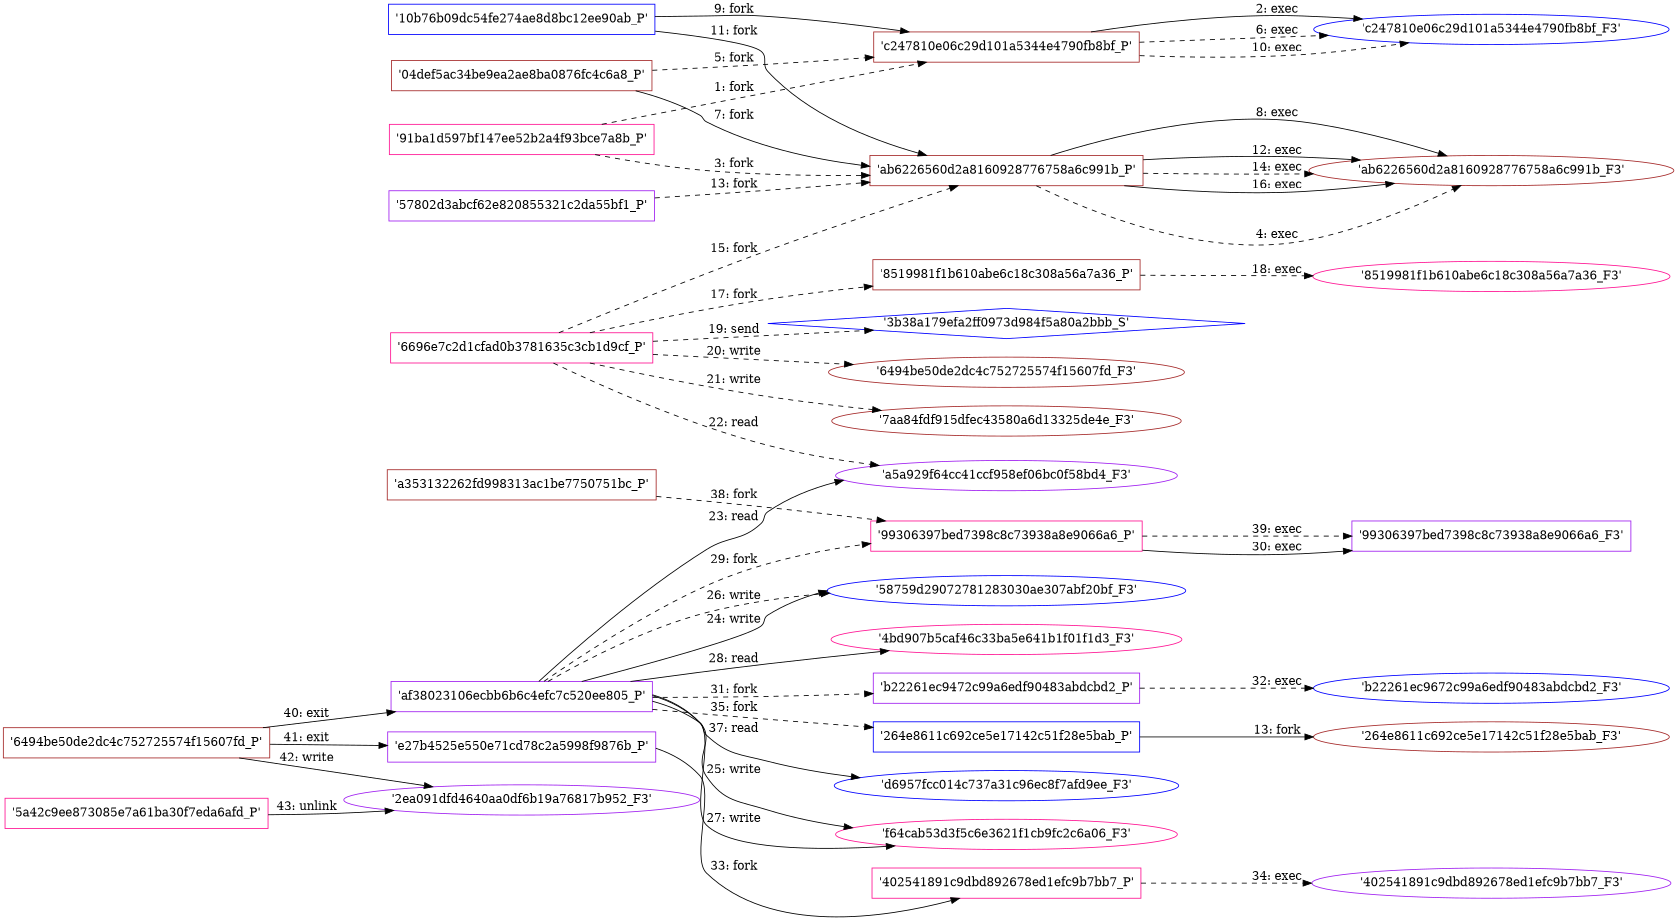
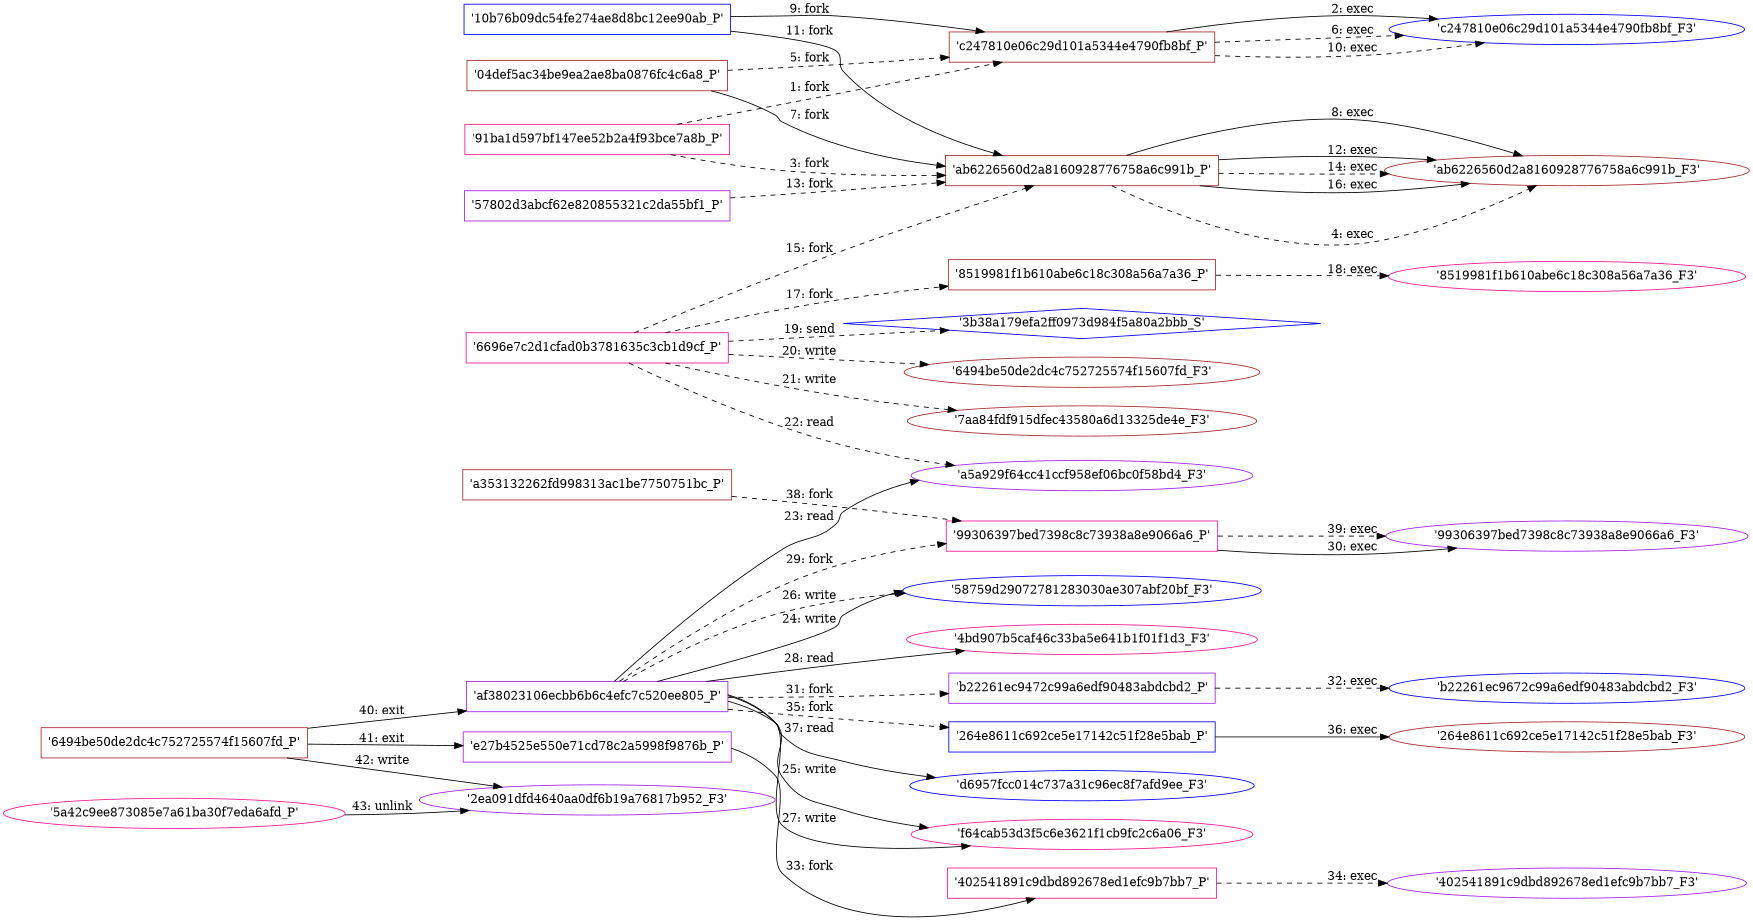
node "'99306397bed7398c8c73938a8e9066a6_F3'": shape box -> ellipse
edge "'264e8611c692ce5e17142c51f28e5bab_P'" -> "'264e8611c692ce5e17142c51f28e5bab_F3'": label "13: fork" -> "36: exec"
node "'5a42c9ee873085e7a61ba30f7eda6afd_P'": shape box -> ellipse
